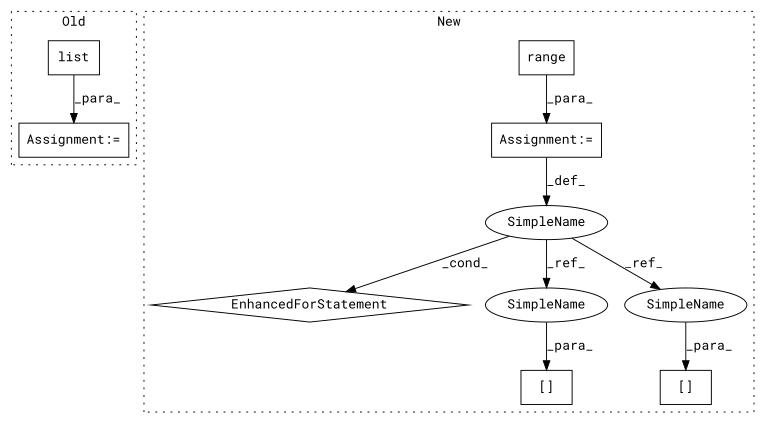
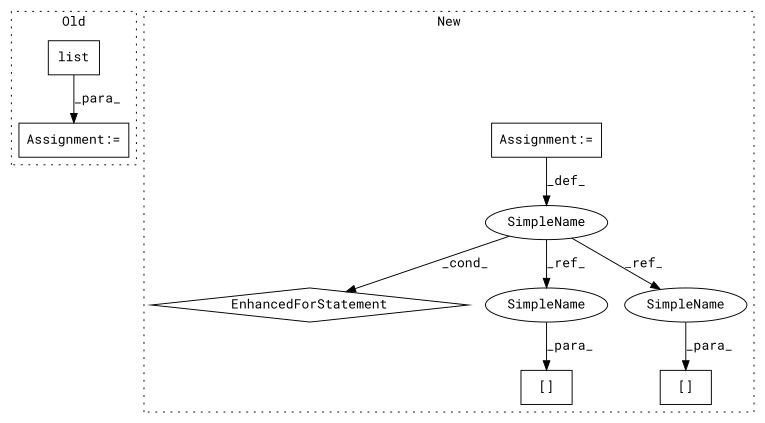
node "range": removed
